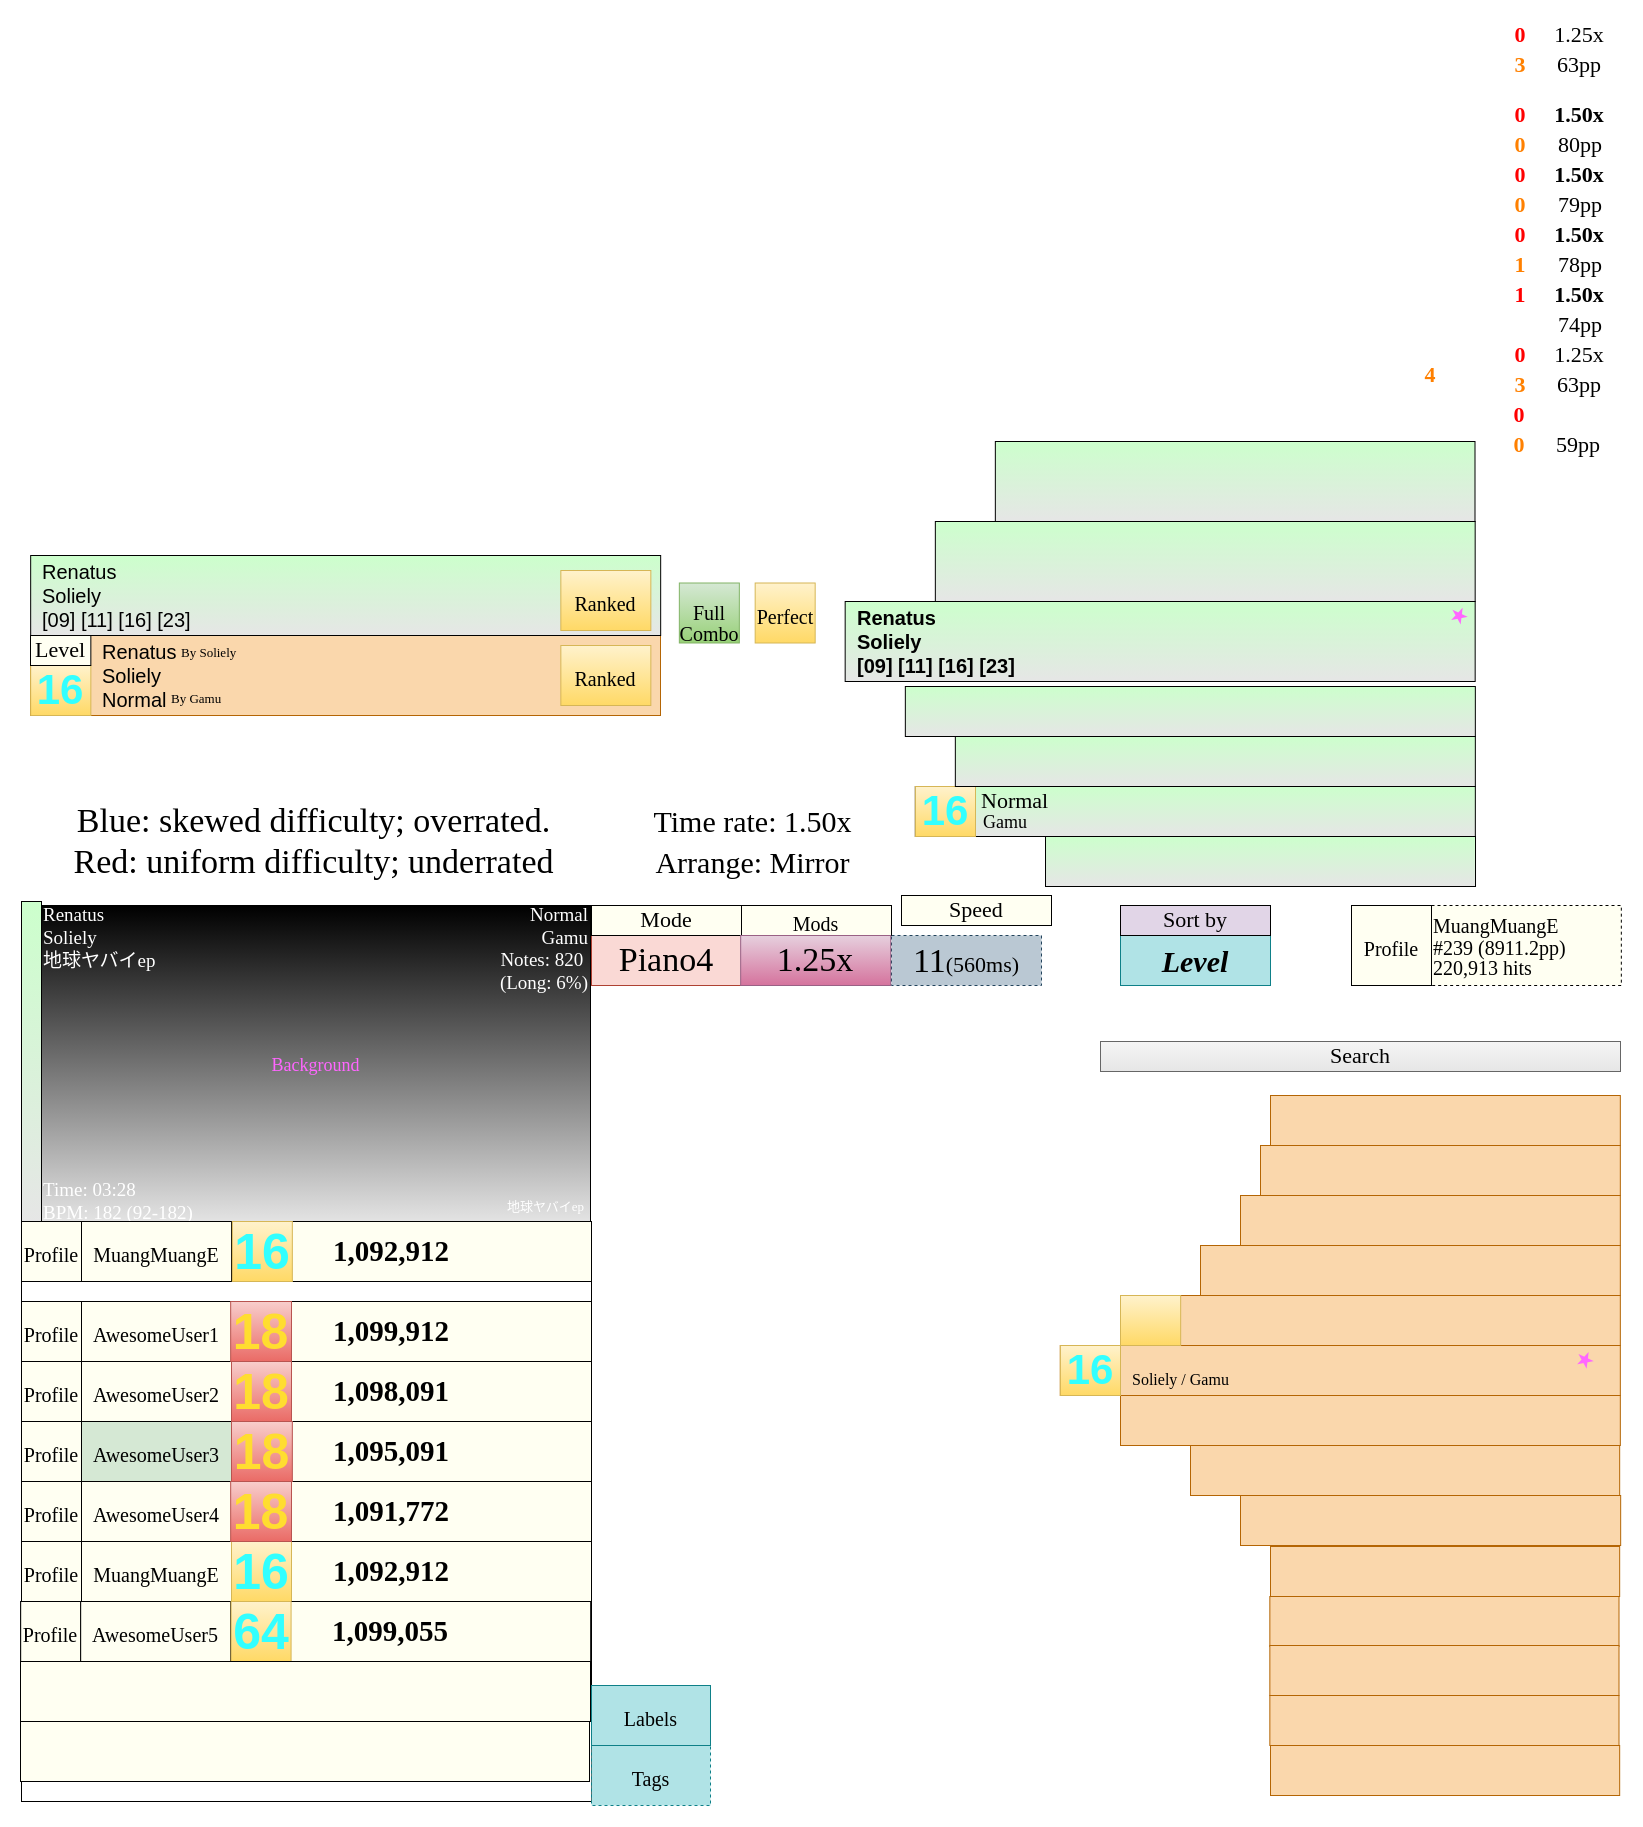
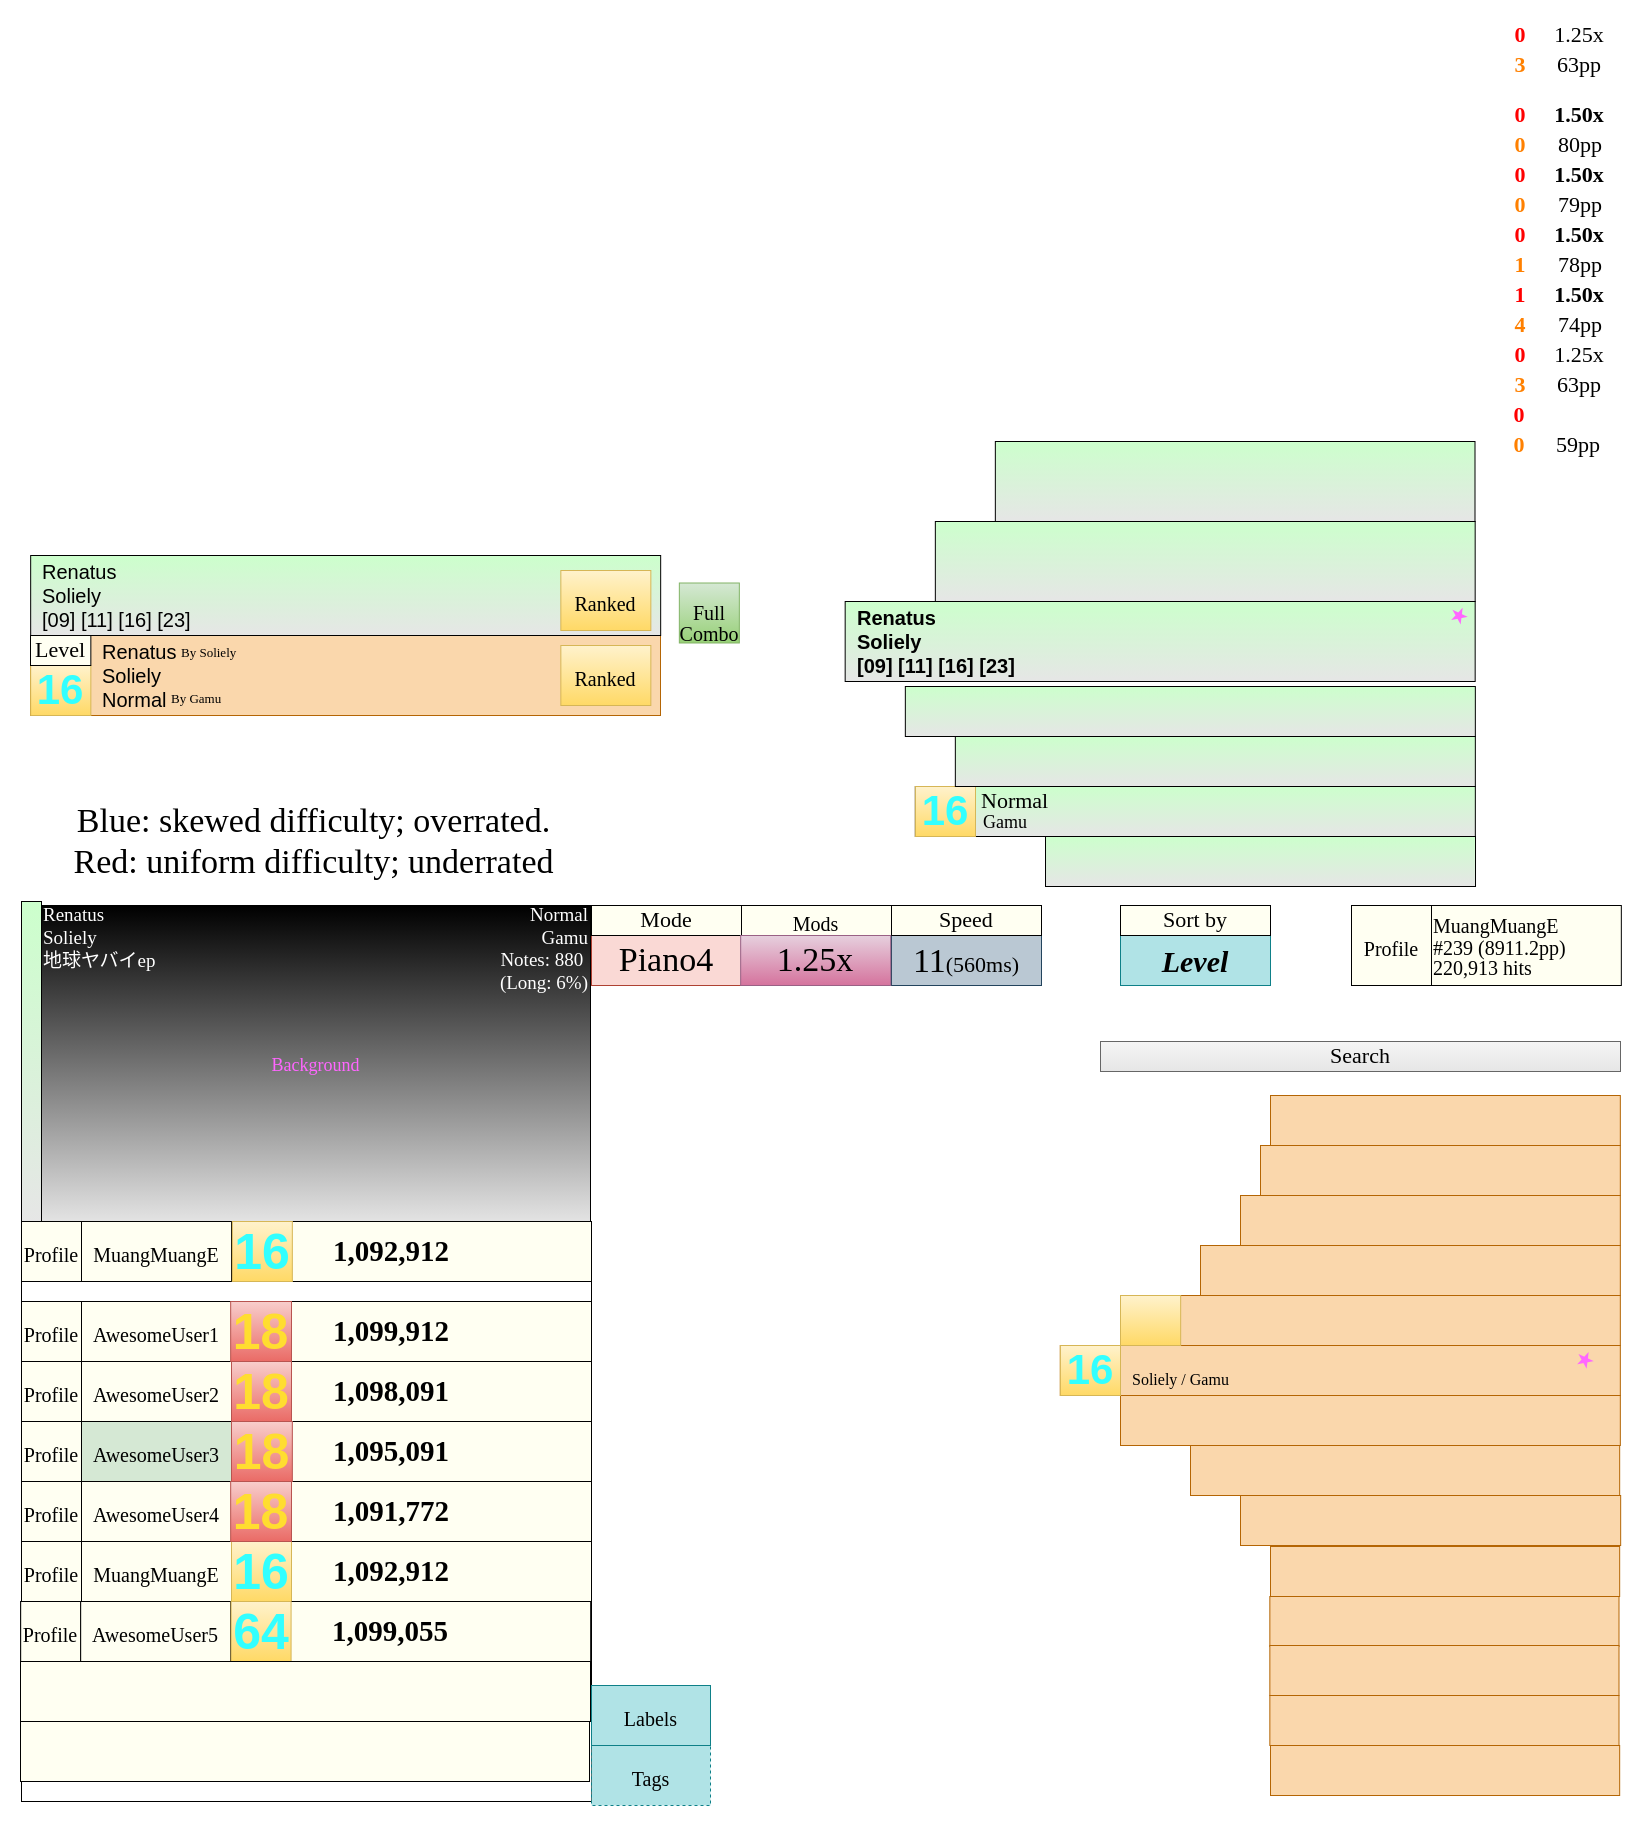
node "4": moved (1431, 376) -> (1521, 326)
node "Perfect": removed
node "Time rate: 1.50xArrange: Mirror": removed
node "Speed": moved (977, 911) -> (967, 921)
node "Sort by": fillcolor #e1d5e7 -> #fffff2
node "MuangMuangE #239 (8911.2pp) 220,913 hits": style dashed -> solid
node "Normal Gamu Notes: 820 (Long: 6%)": label "Normal Gamu Notes: 820 (Long: 6%)" -> "Normal Gamu Notes: 880 (Long: 6%)"
node "11(560ms)": style dashed -> solid
node "Time: 03:28 BPM: 182 (92-182)": removed
node "地球ヤバイep": removed
